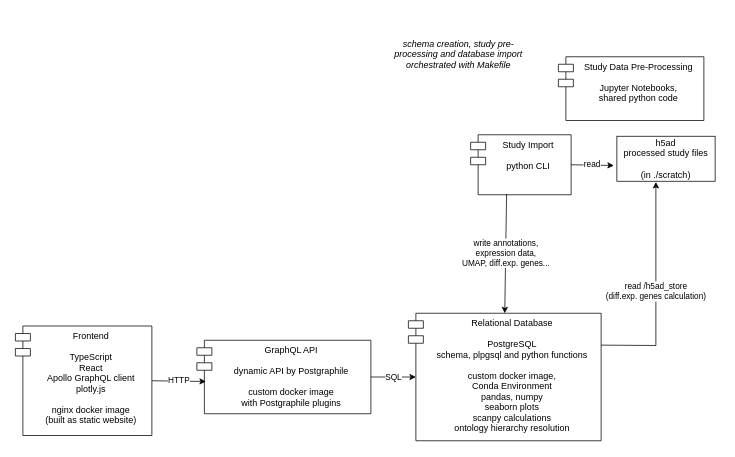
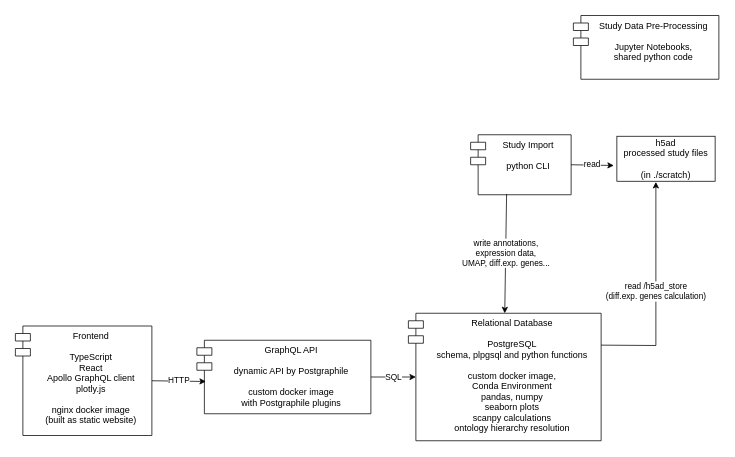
node "schema creation, study pre-processing and database import orchestrated with Makefile": removed
node "Study Data Pre-Processing Jupyter Notebooks, shared python code": moved (631, 89) -> (646, 47)
